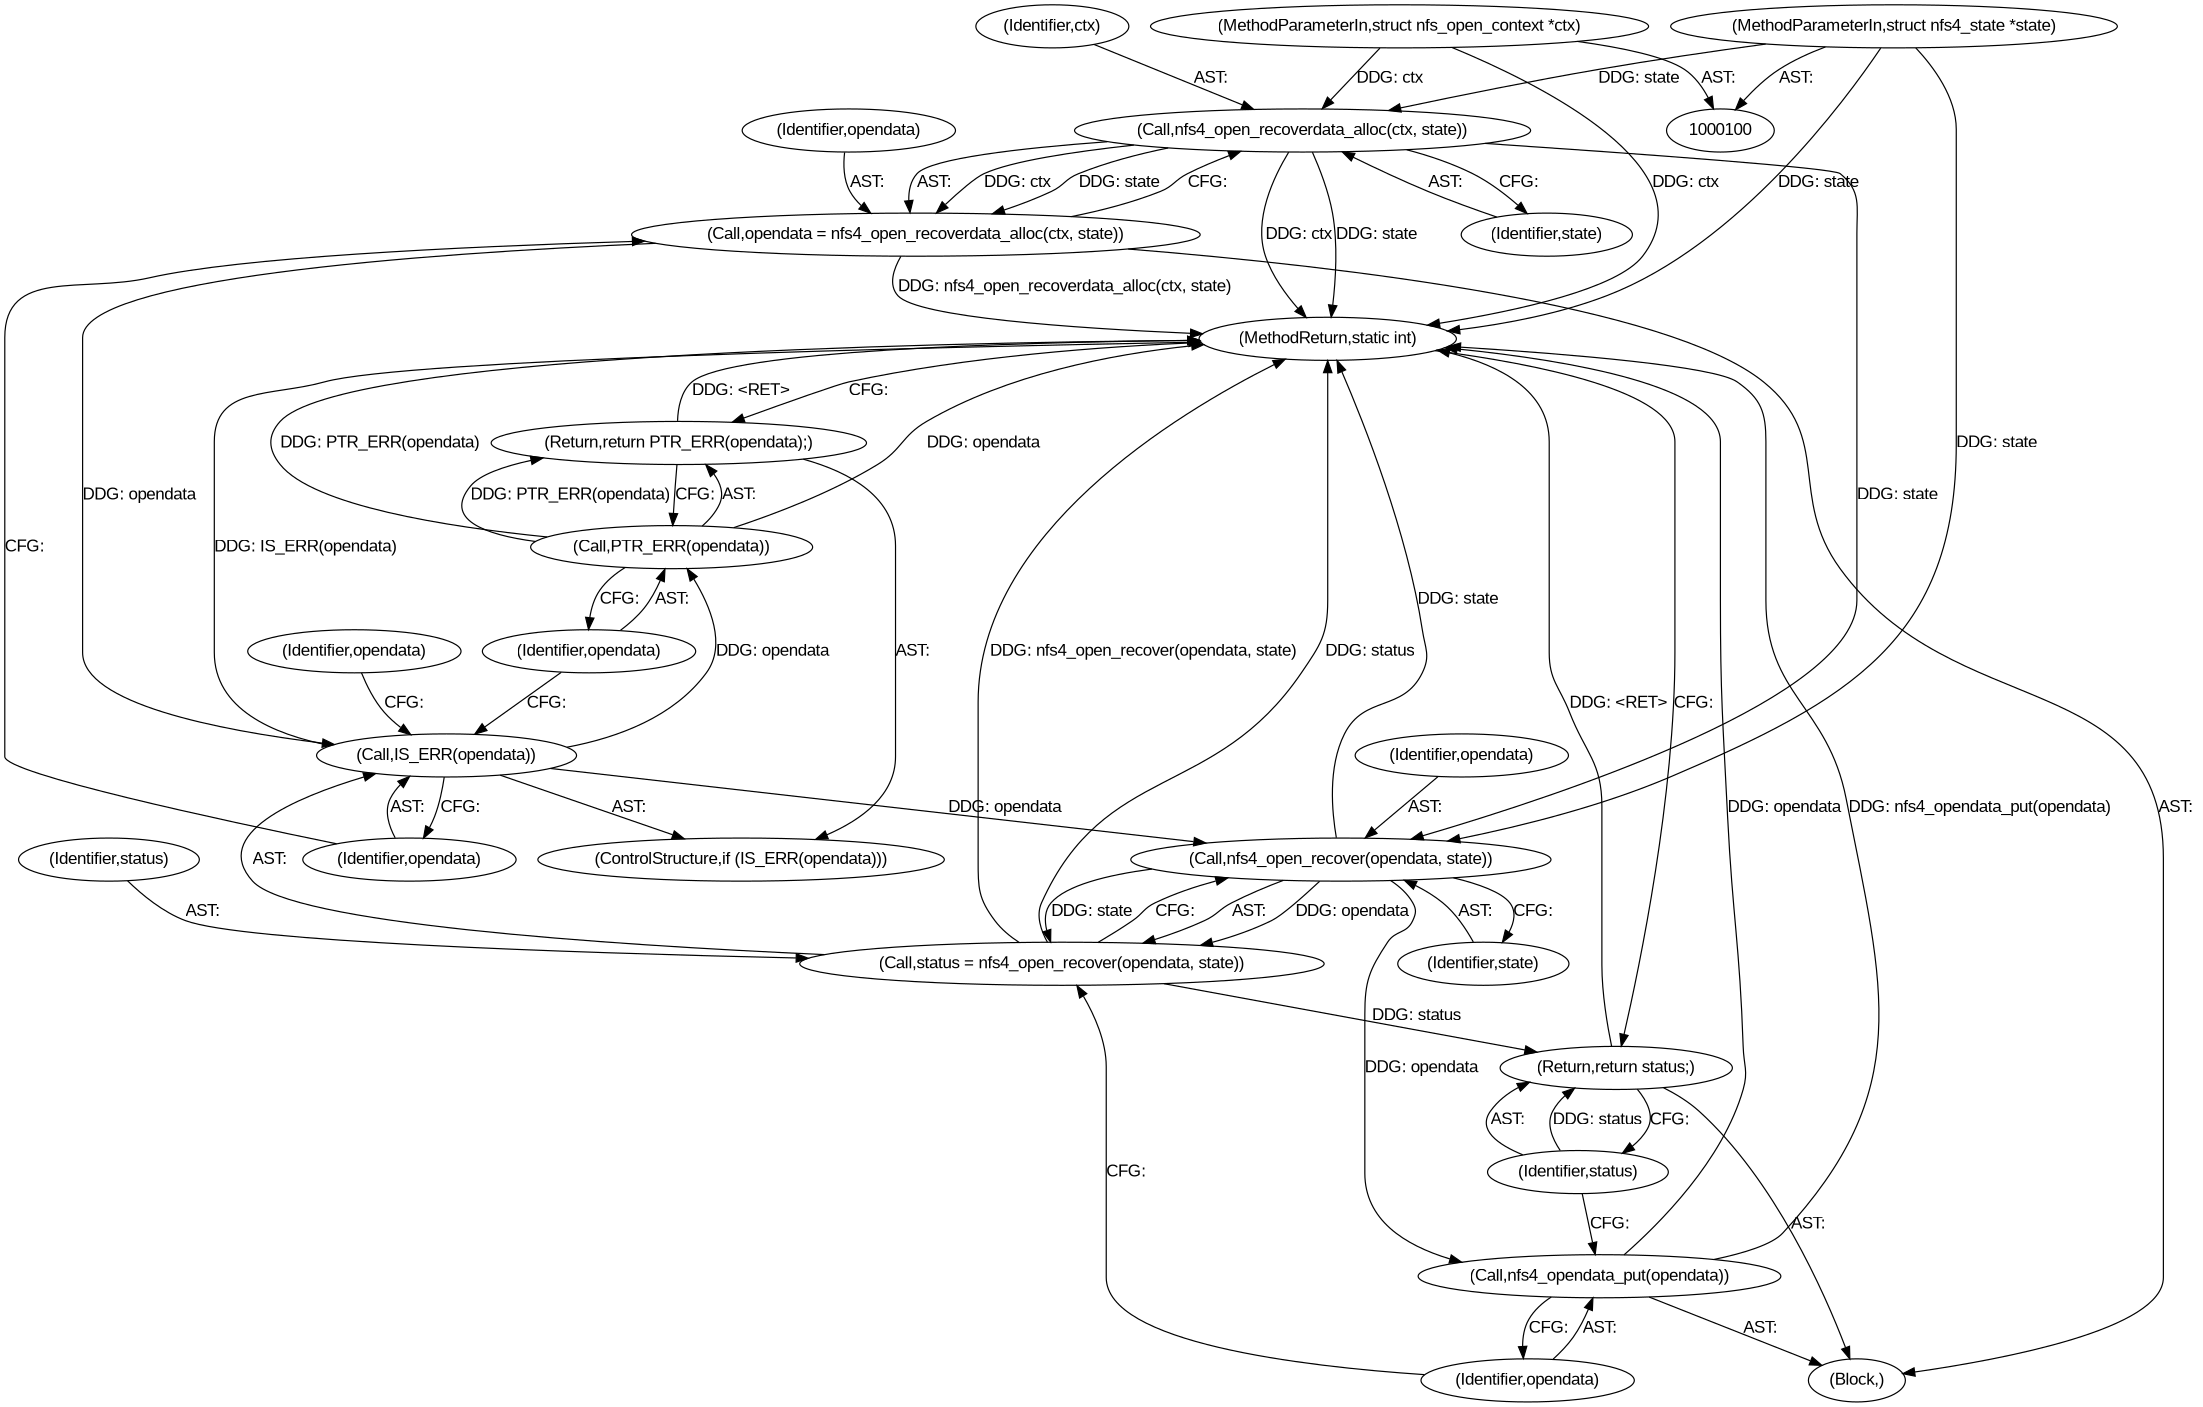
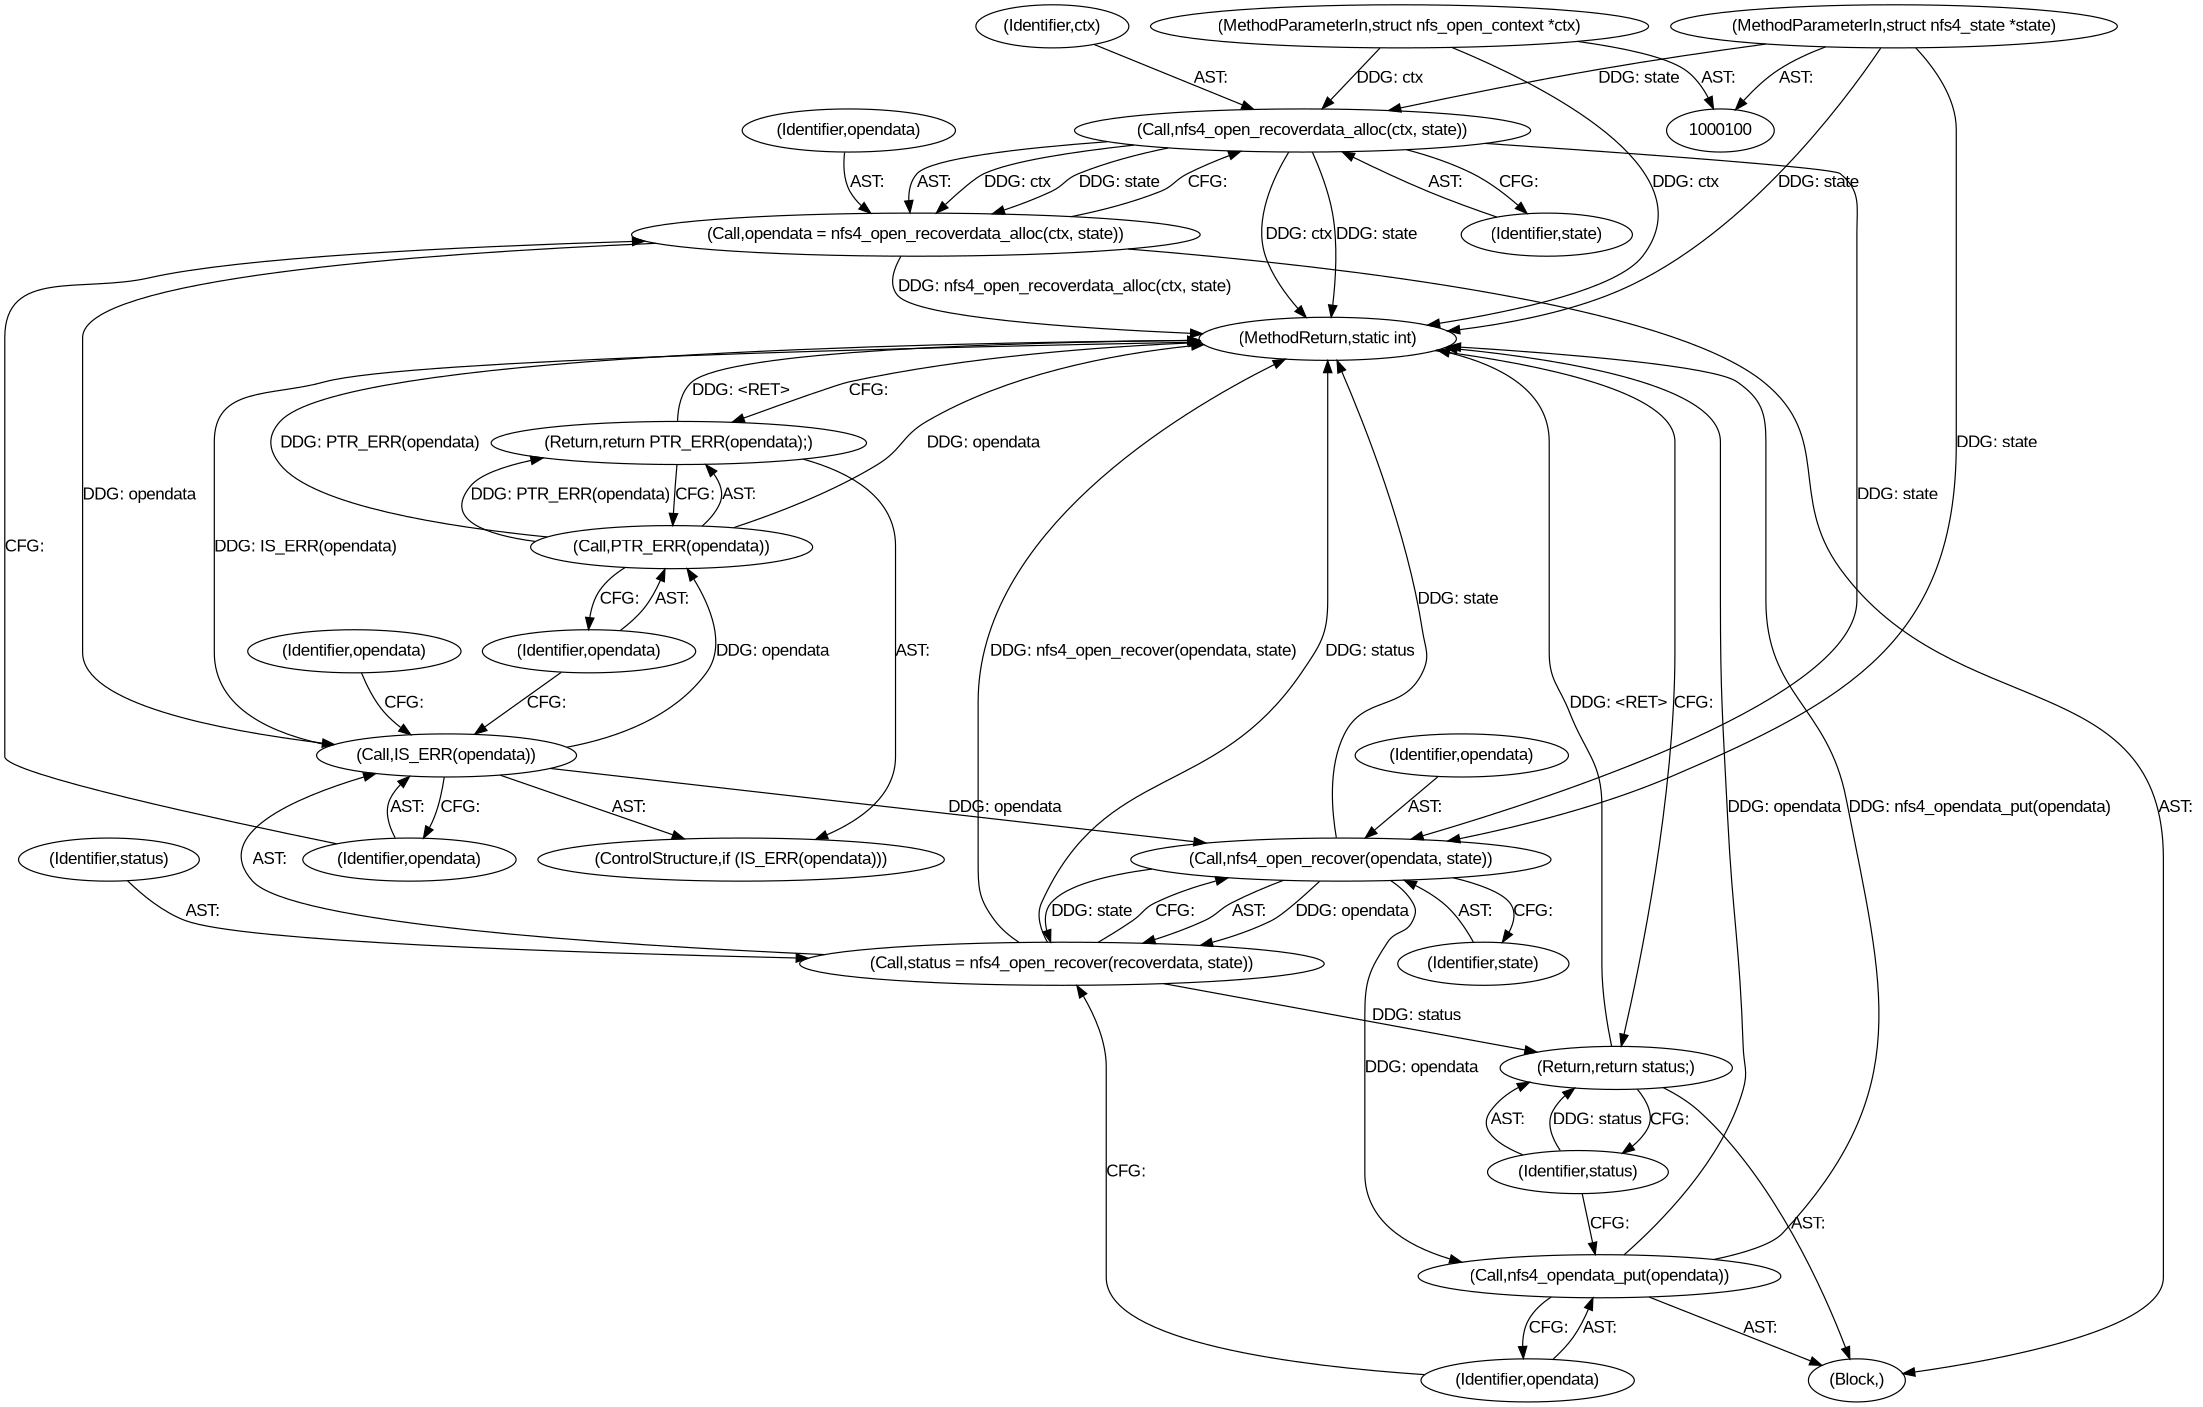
node "(Call,status = nfs4_open_recover(opendata, state))": label "(Call,status = nfs4_open_recover(opendata, state))" -> "(Call,status = nfs4_open_recover(recoverdata, state))"
